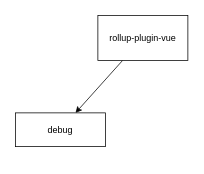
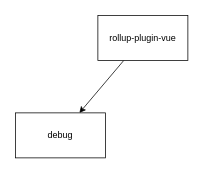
node "debug": size 90x34 -> 90x45
